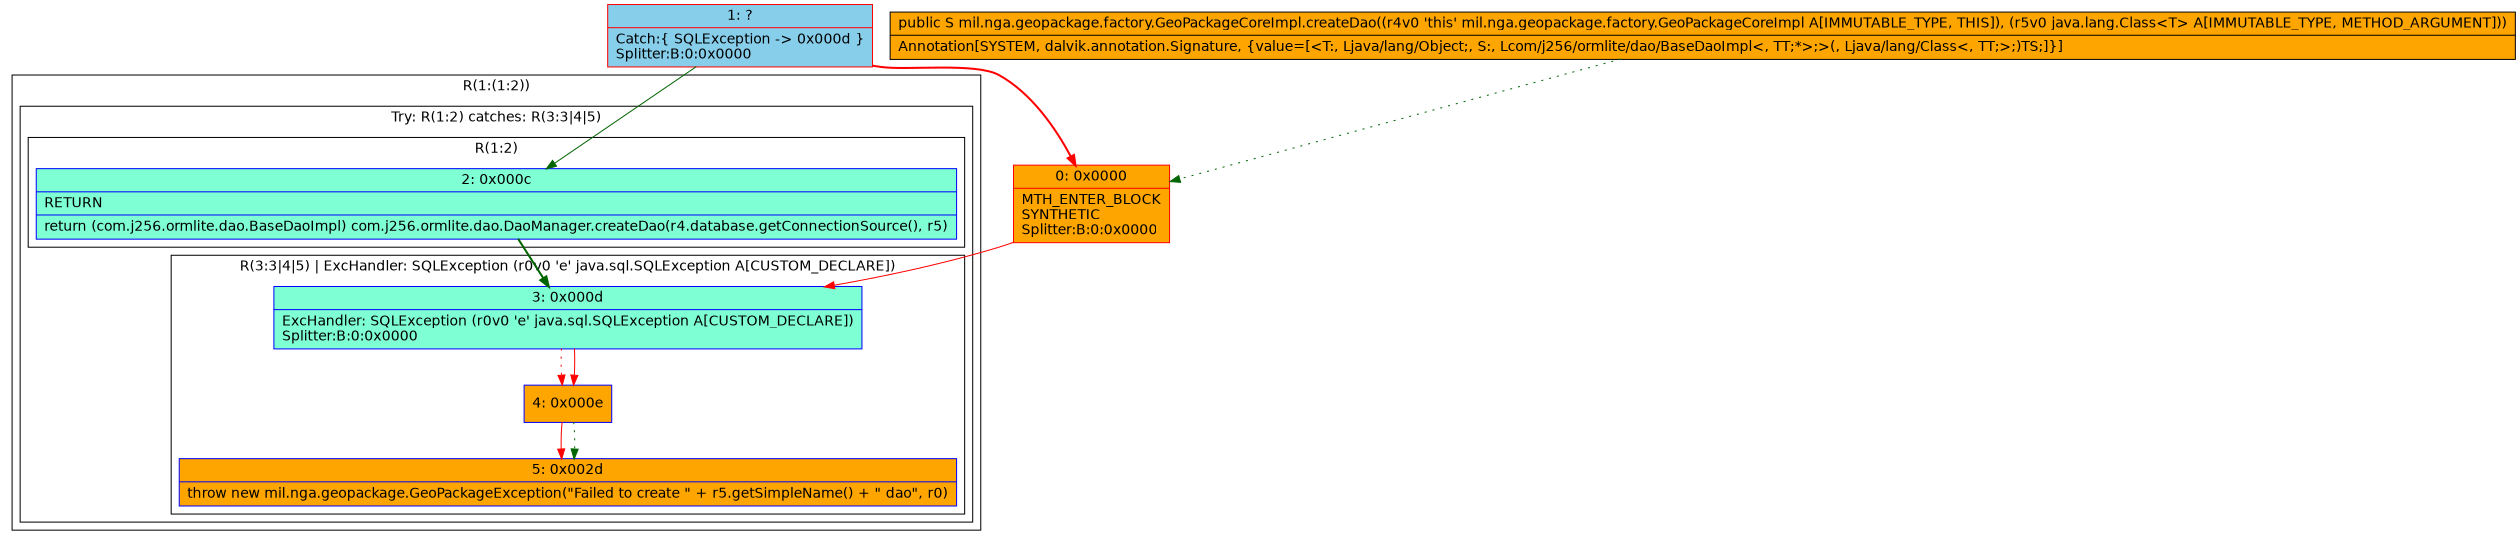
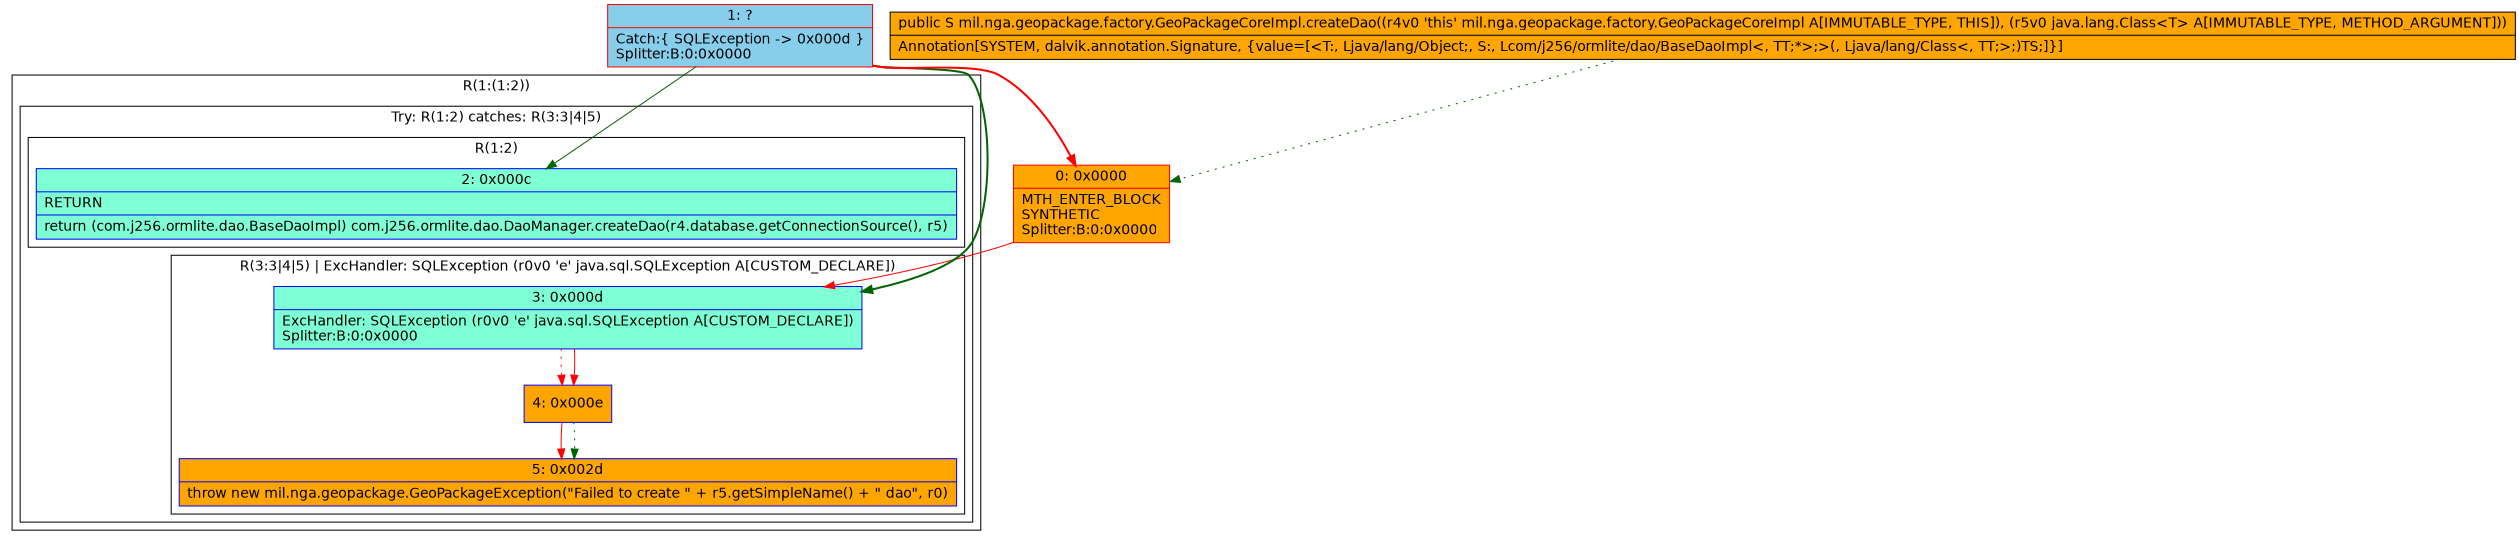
edge "2: 0x000c" -> "3: 0x000d": now "1: ?" -> "3: 0x000d"
